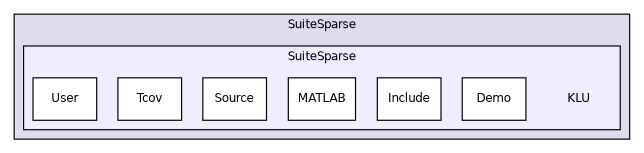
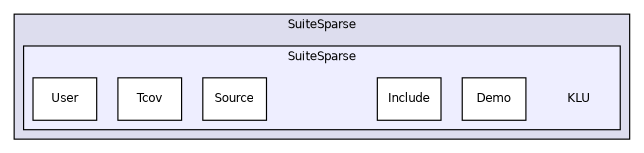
node "MATLAB": removed
